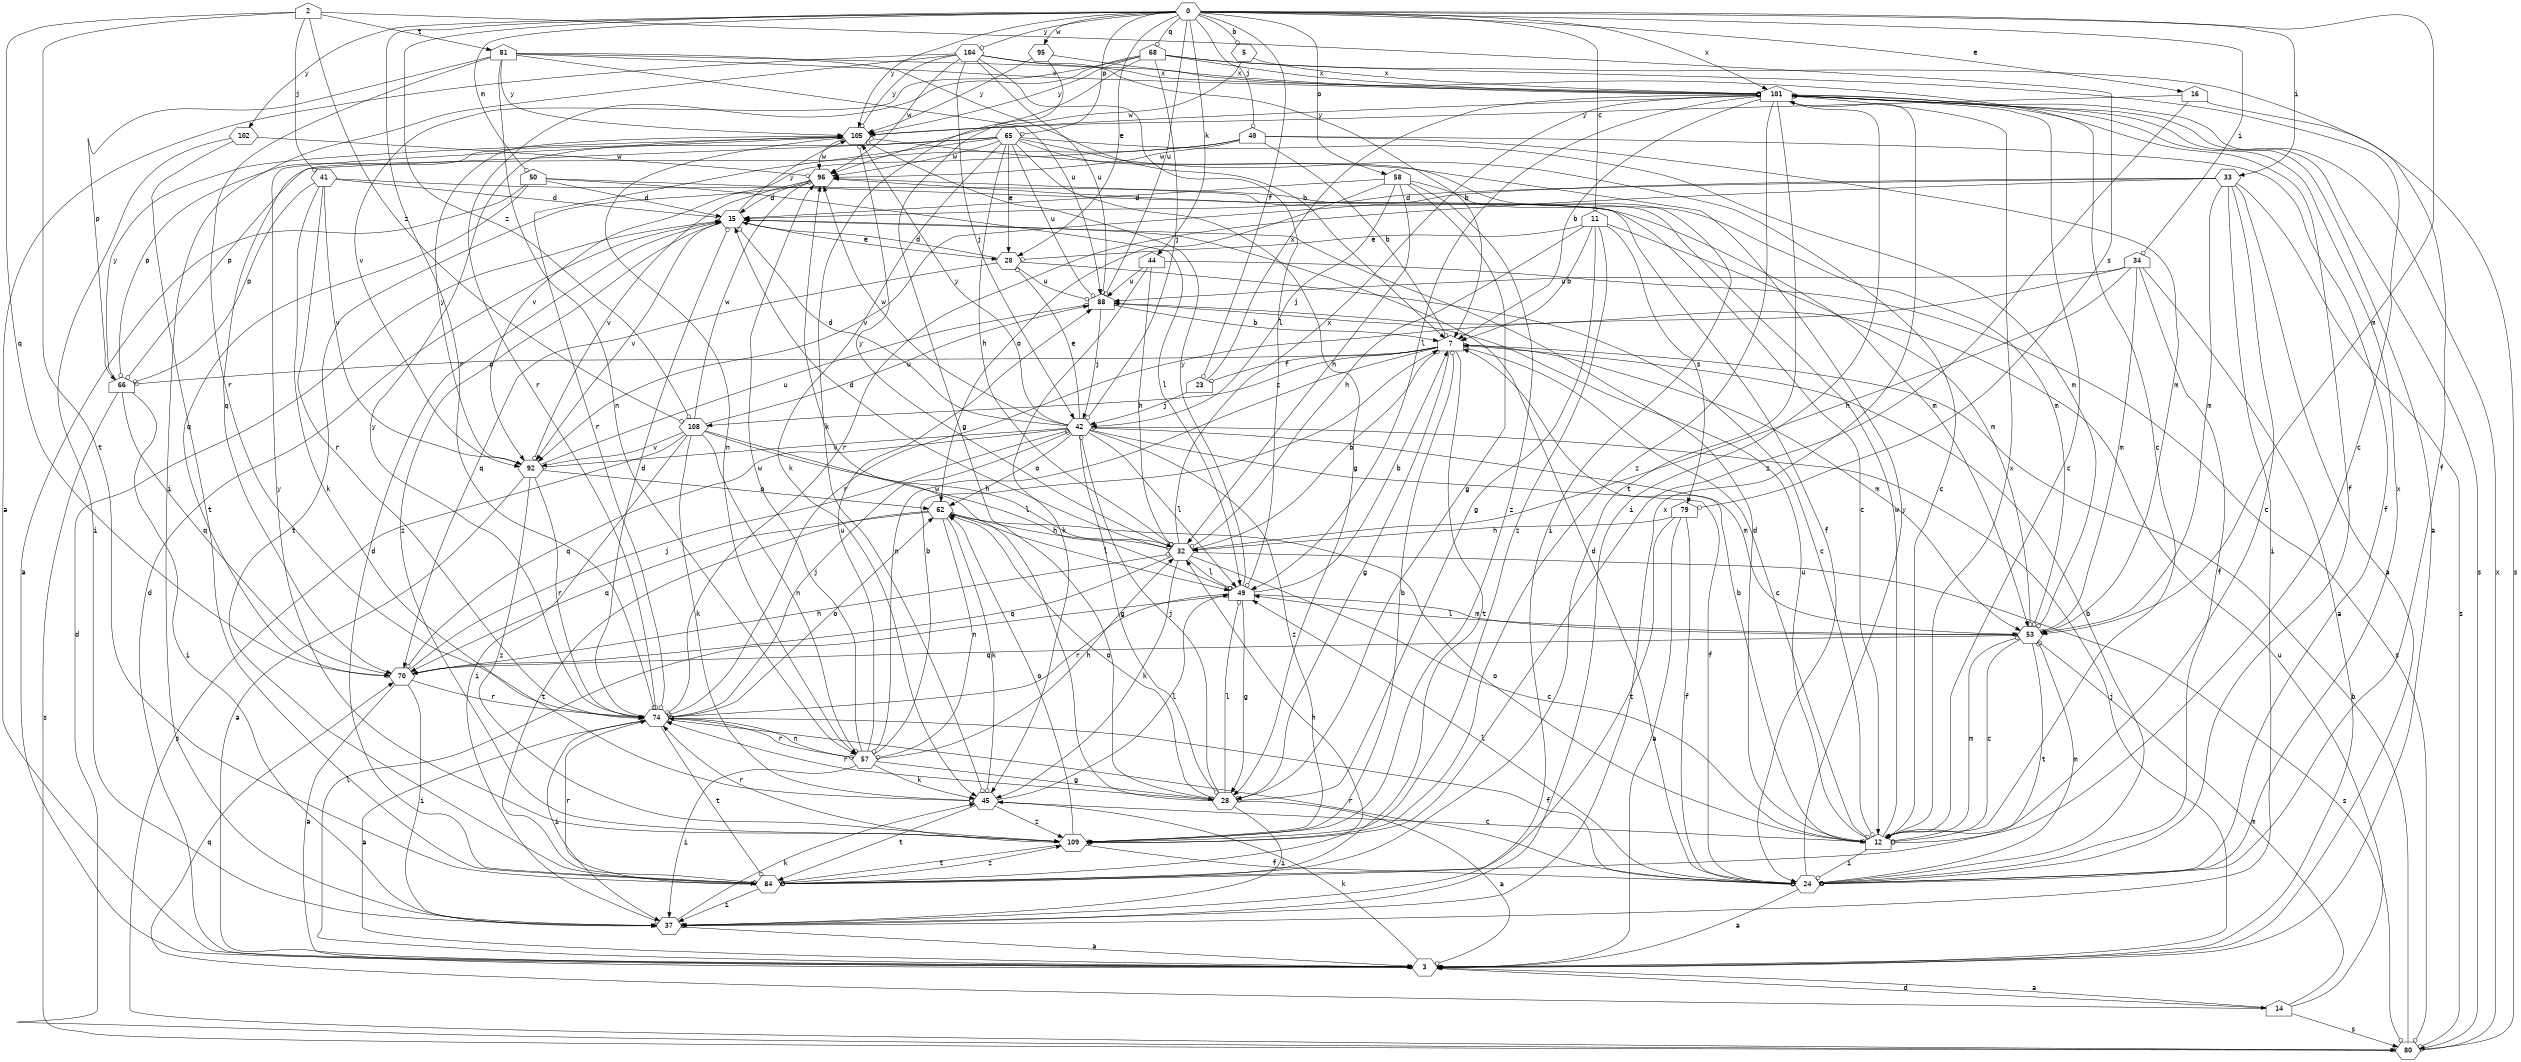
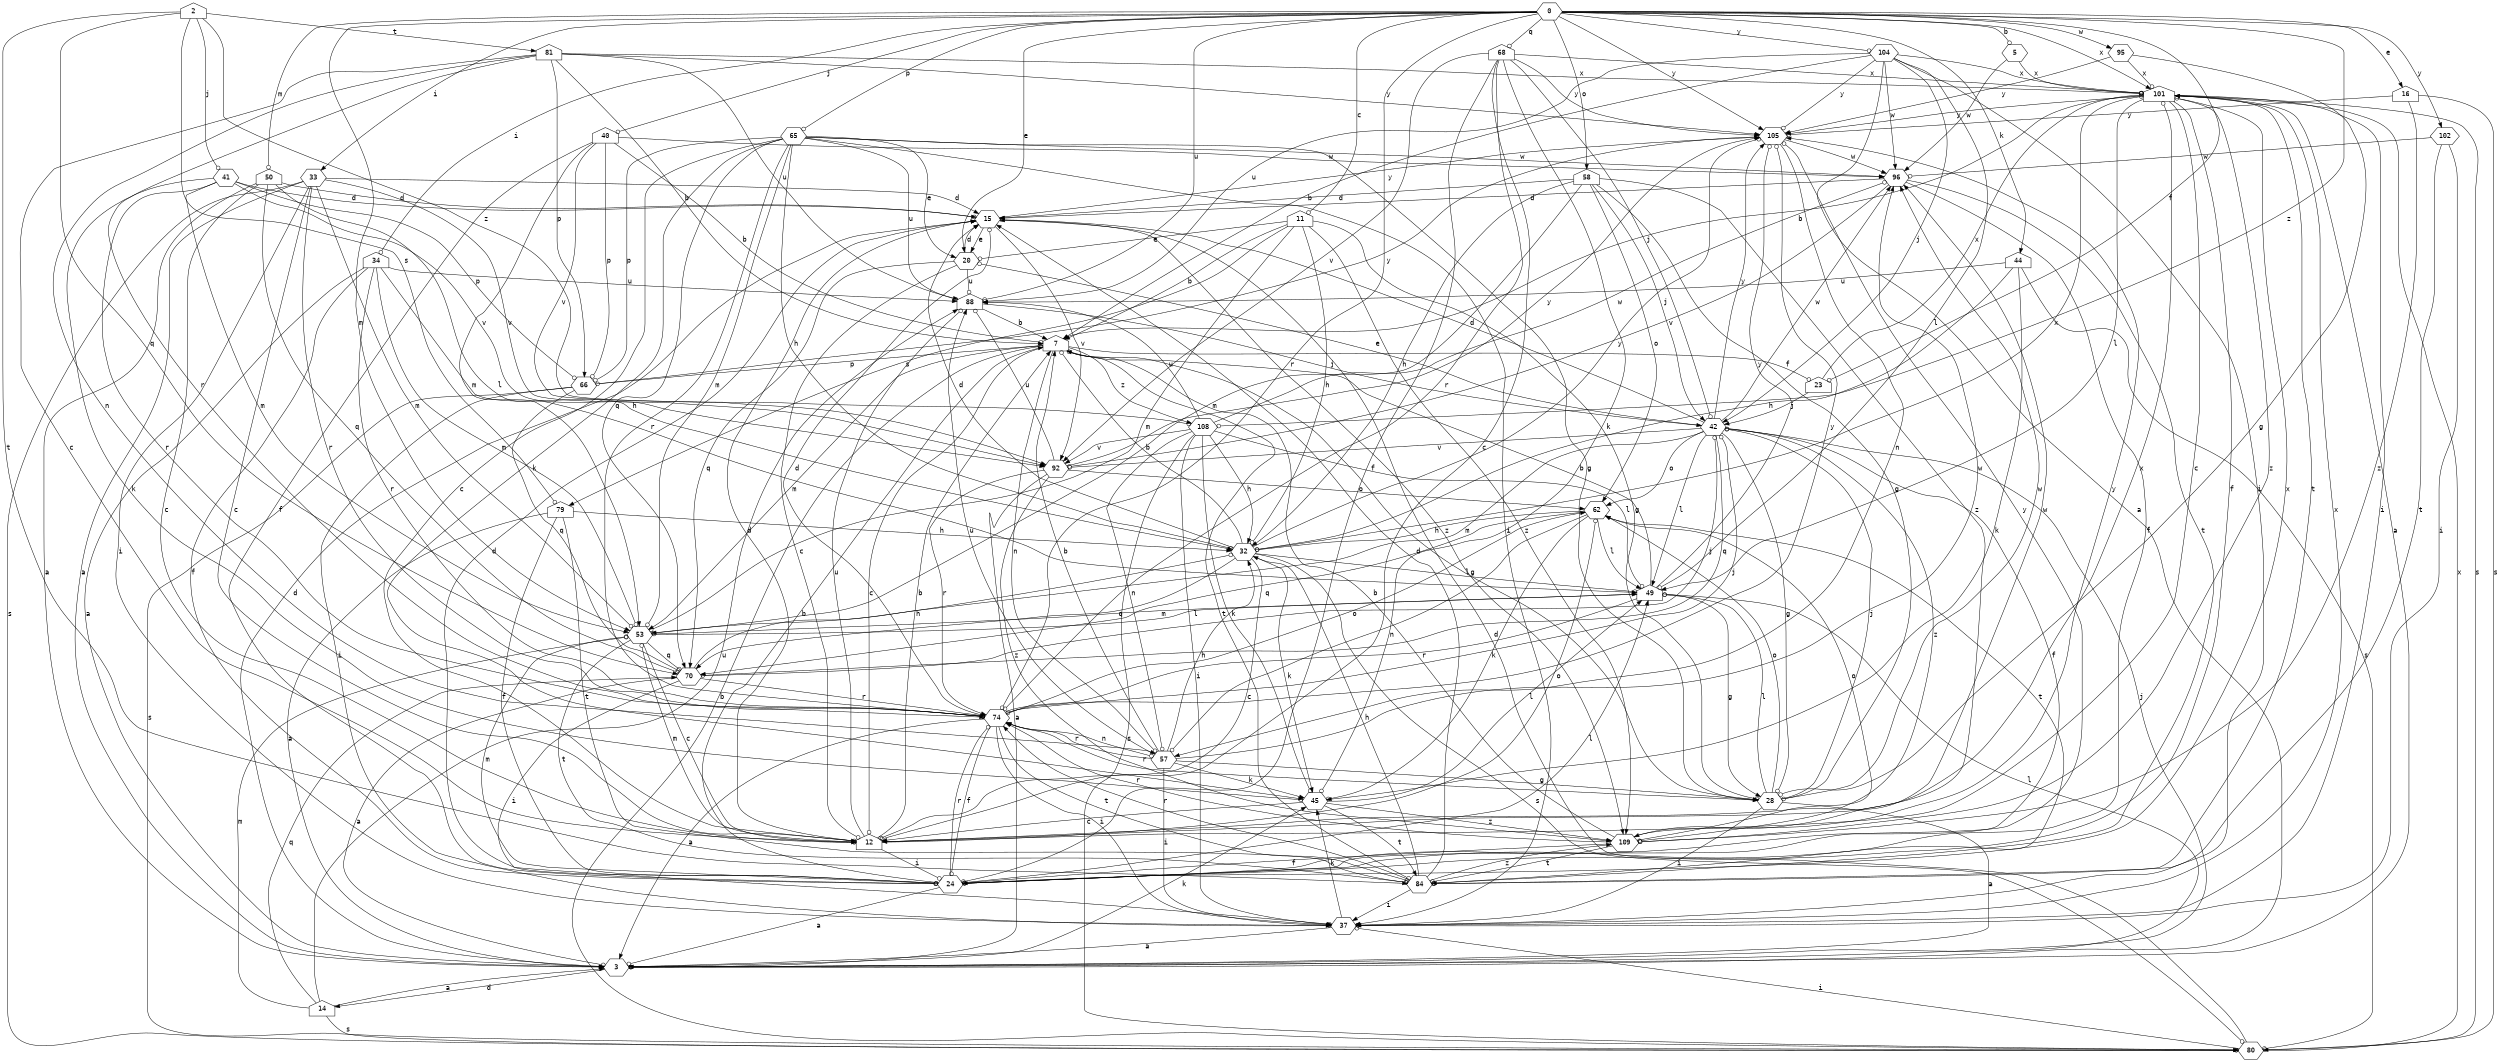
node "66": shape house -> hexagon
edge "80" -> "37": added, label "i"
